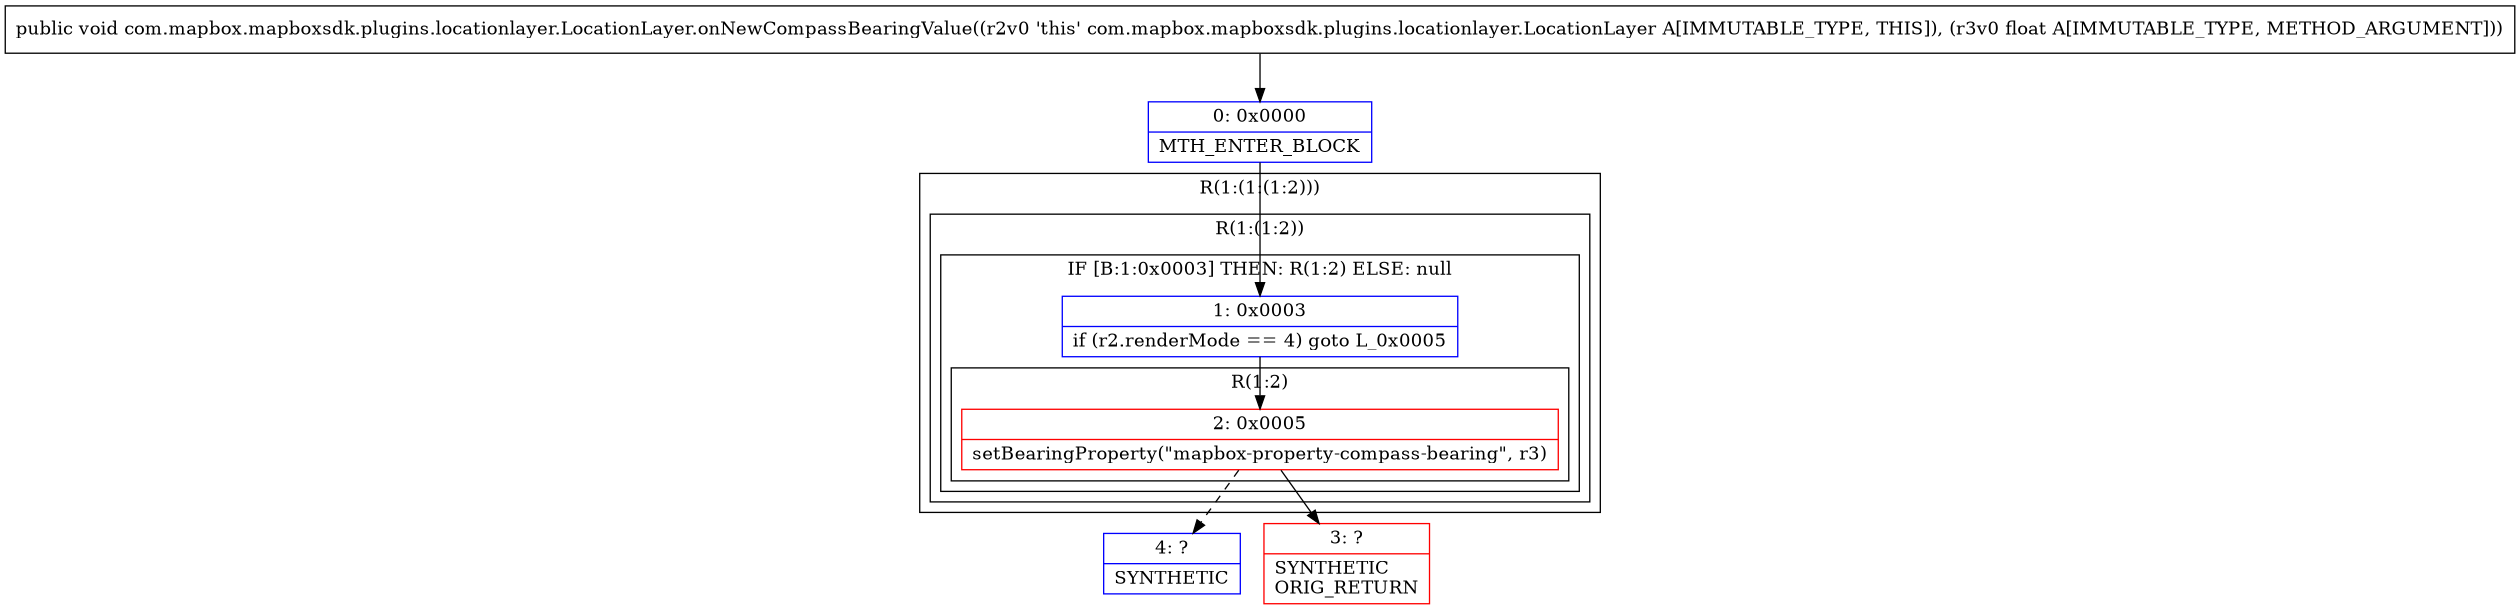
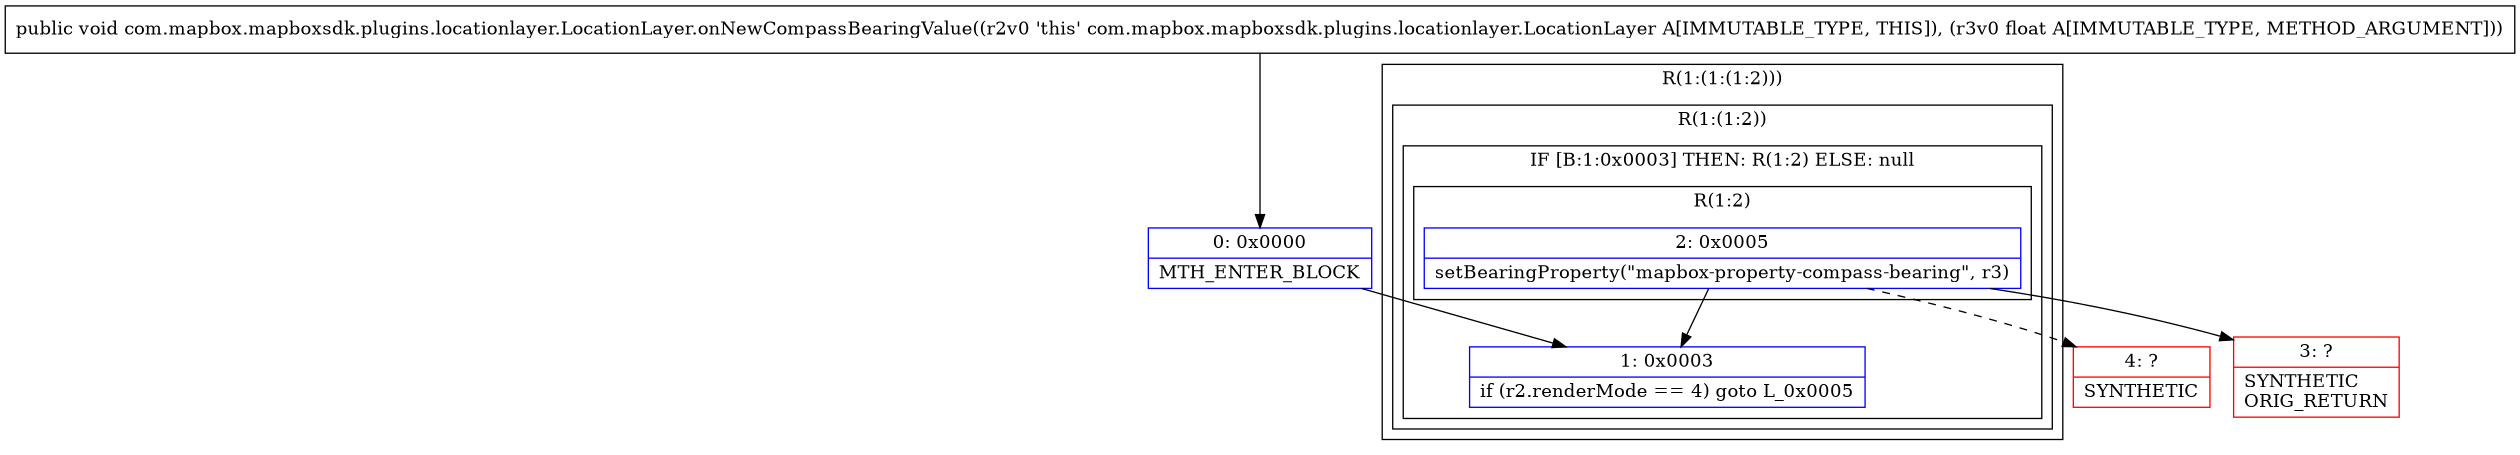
edge "1: 0x0003" -> "2: 0x0005": reversed
node "2: 0x0005": color red -> blue
node "4: ?": color blue -> red
